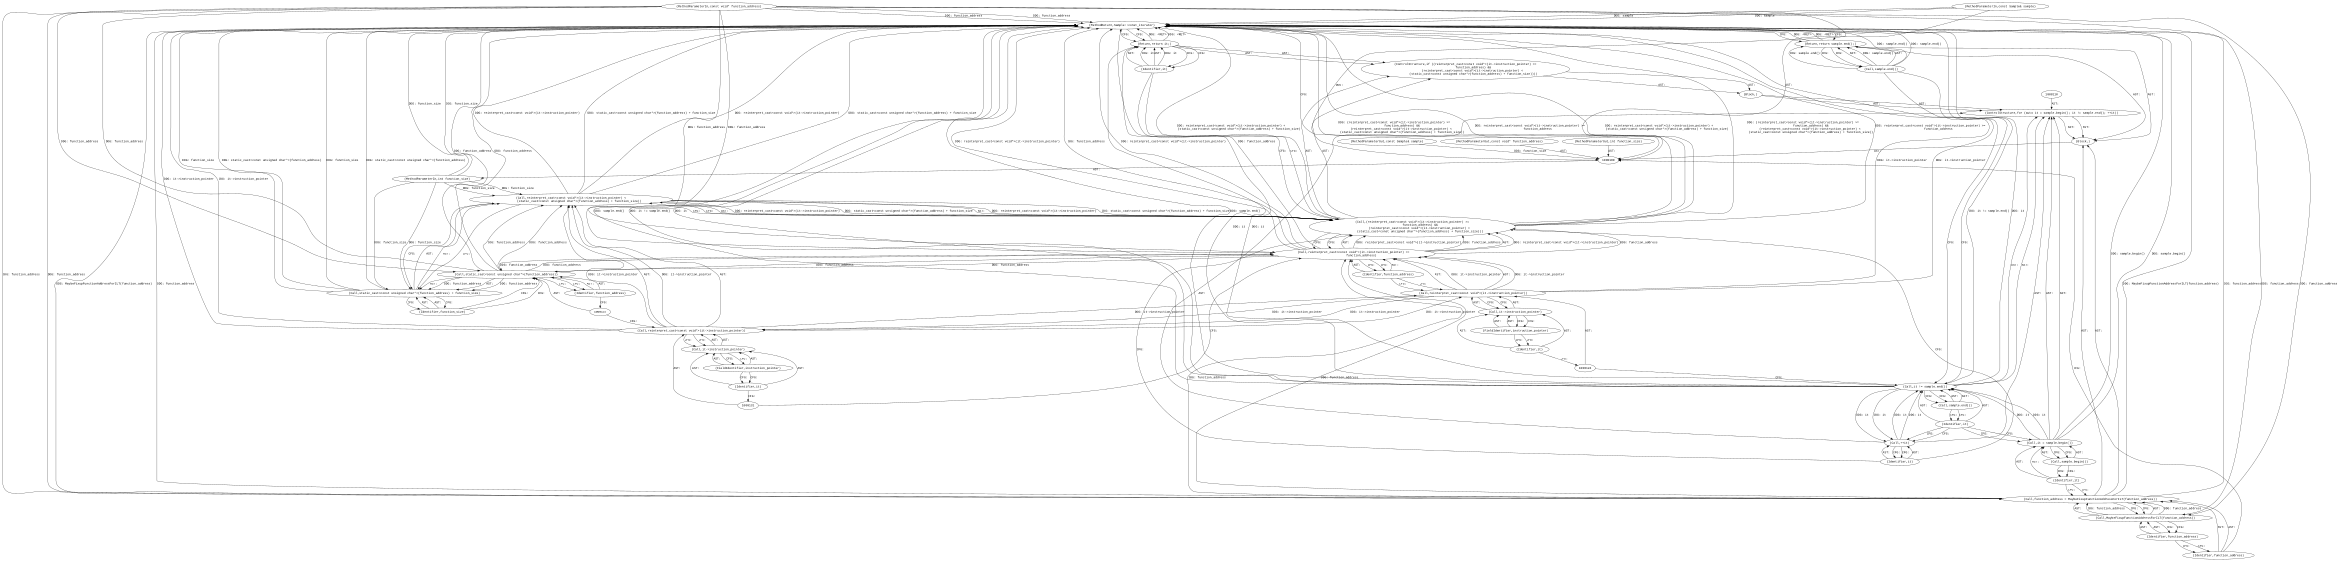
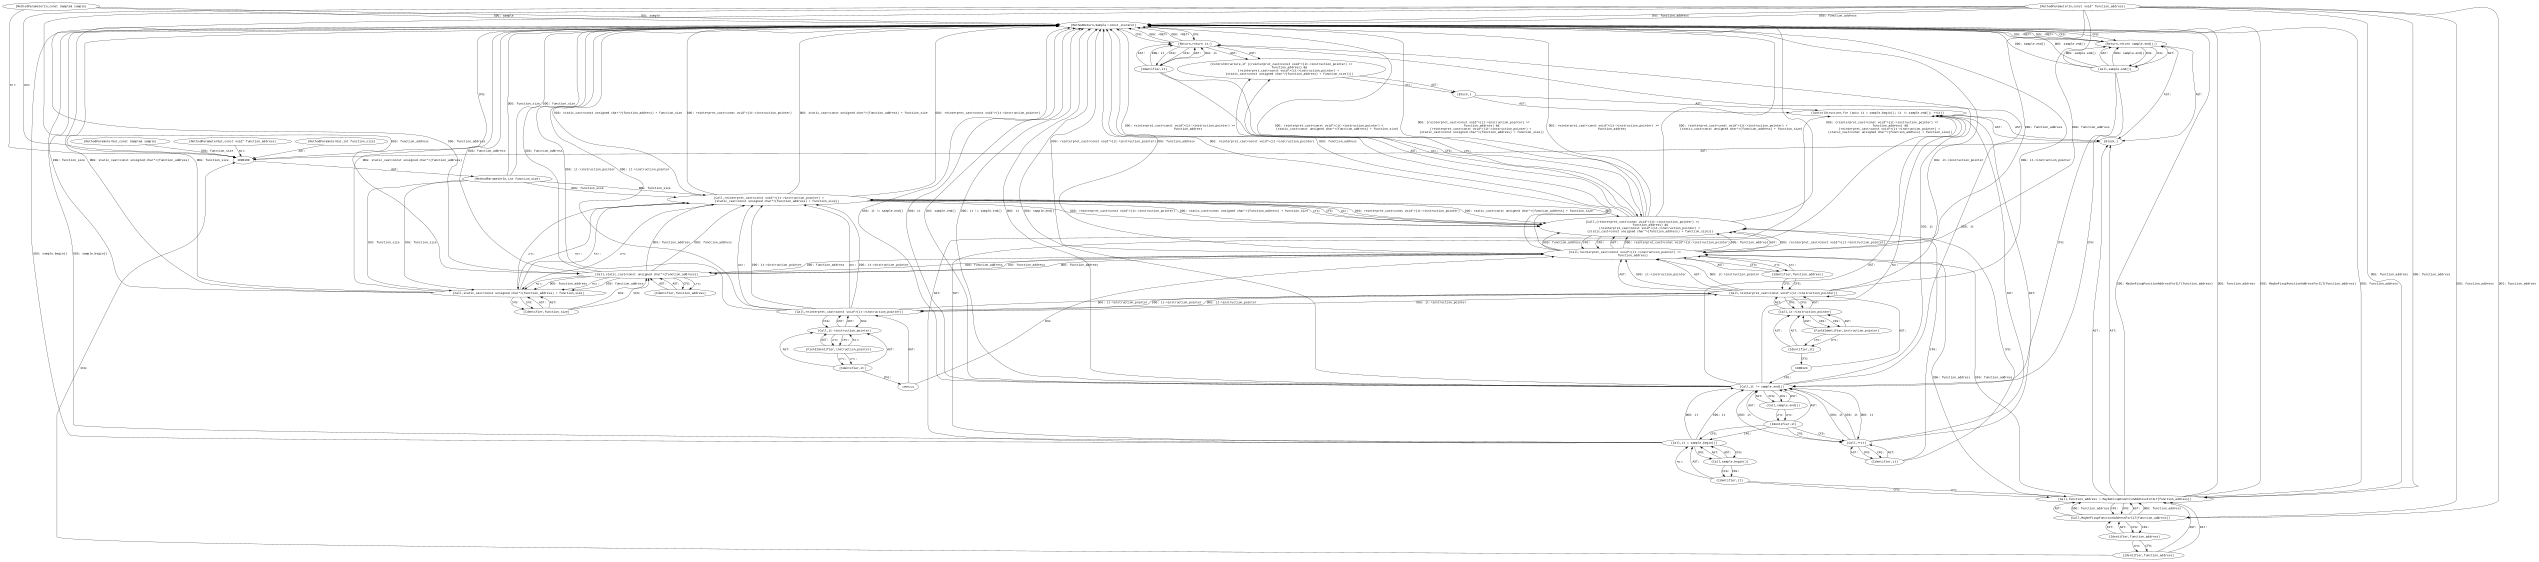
node "1000110": removed
node "1000137": removed
